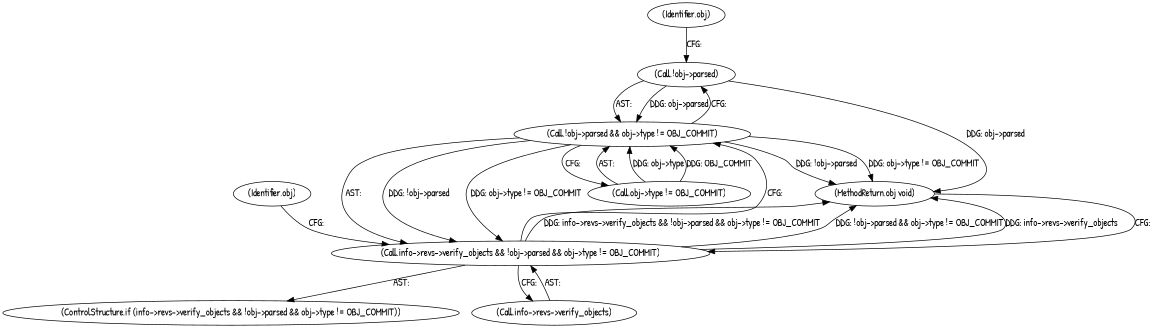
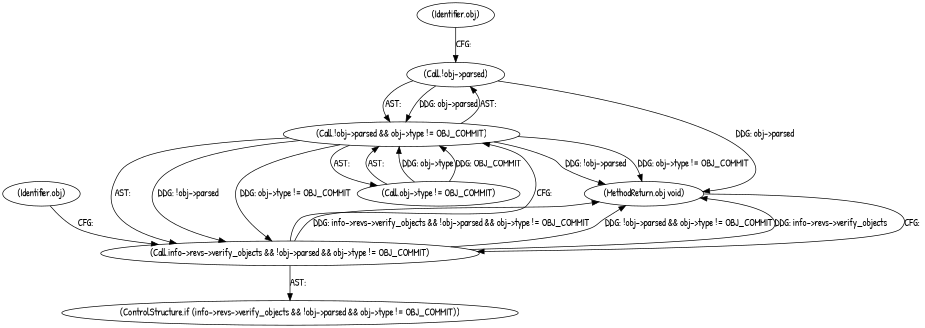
edge "(Call,!obj->parsed && obj->type != OBJ_COMMIT)" -> "(Call,!obj->parsed)": label "CFG: " -> "AST: "
edge "(Call,!obj->parsed && obj->type != OBJ_COMMIT)" -> "(Call,obj->type != OBJ_COMMIT)": label "CFG: " -> "AST: "
node "(Call,info->revs->verify_objects)": removed
